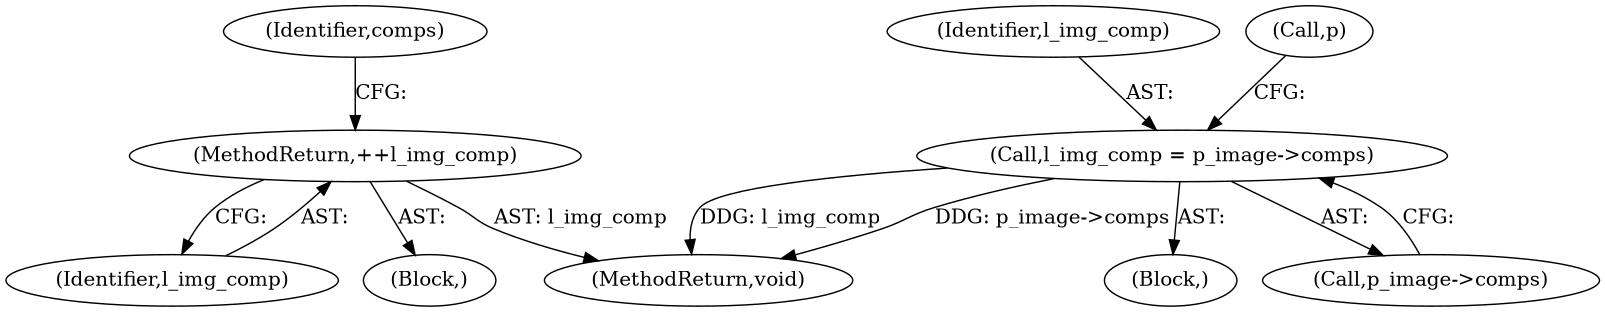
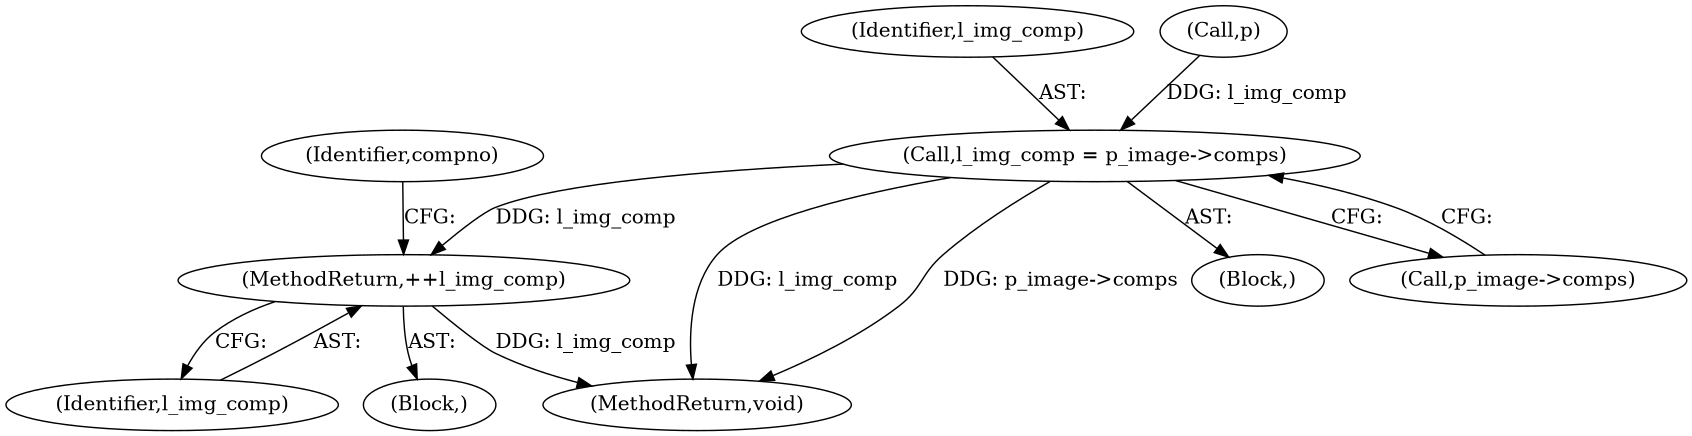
node "(Identifier,comps)": label "(Identifier,comps)" -> "(Identifier,compno)"
edge "(Call,p)" -> "(Call,l_img_comp = p_image->comps)": label "CFG: " -> "DDG: l_img_comp"
edge "(Call,l_img_comp = p_image->comps)" -> "(MethodReturn,++l_img_comp)": added, label "DDG: l_img_comp"
edge "(MethodReturn,++l_img_comp)" -> "(MethodReturn,void)": label "AST: l_img_comp" -> "DDG: l_img_comp"
edge "(Call,l_img_comp = p_image->comps)" -> "(Call,p_image->comps)": label "AST: " -> "CFG: "
